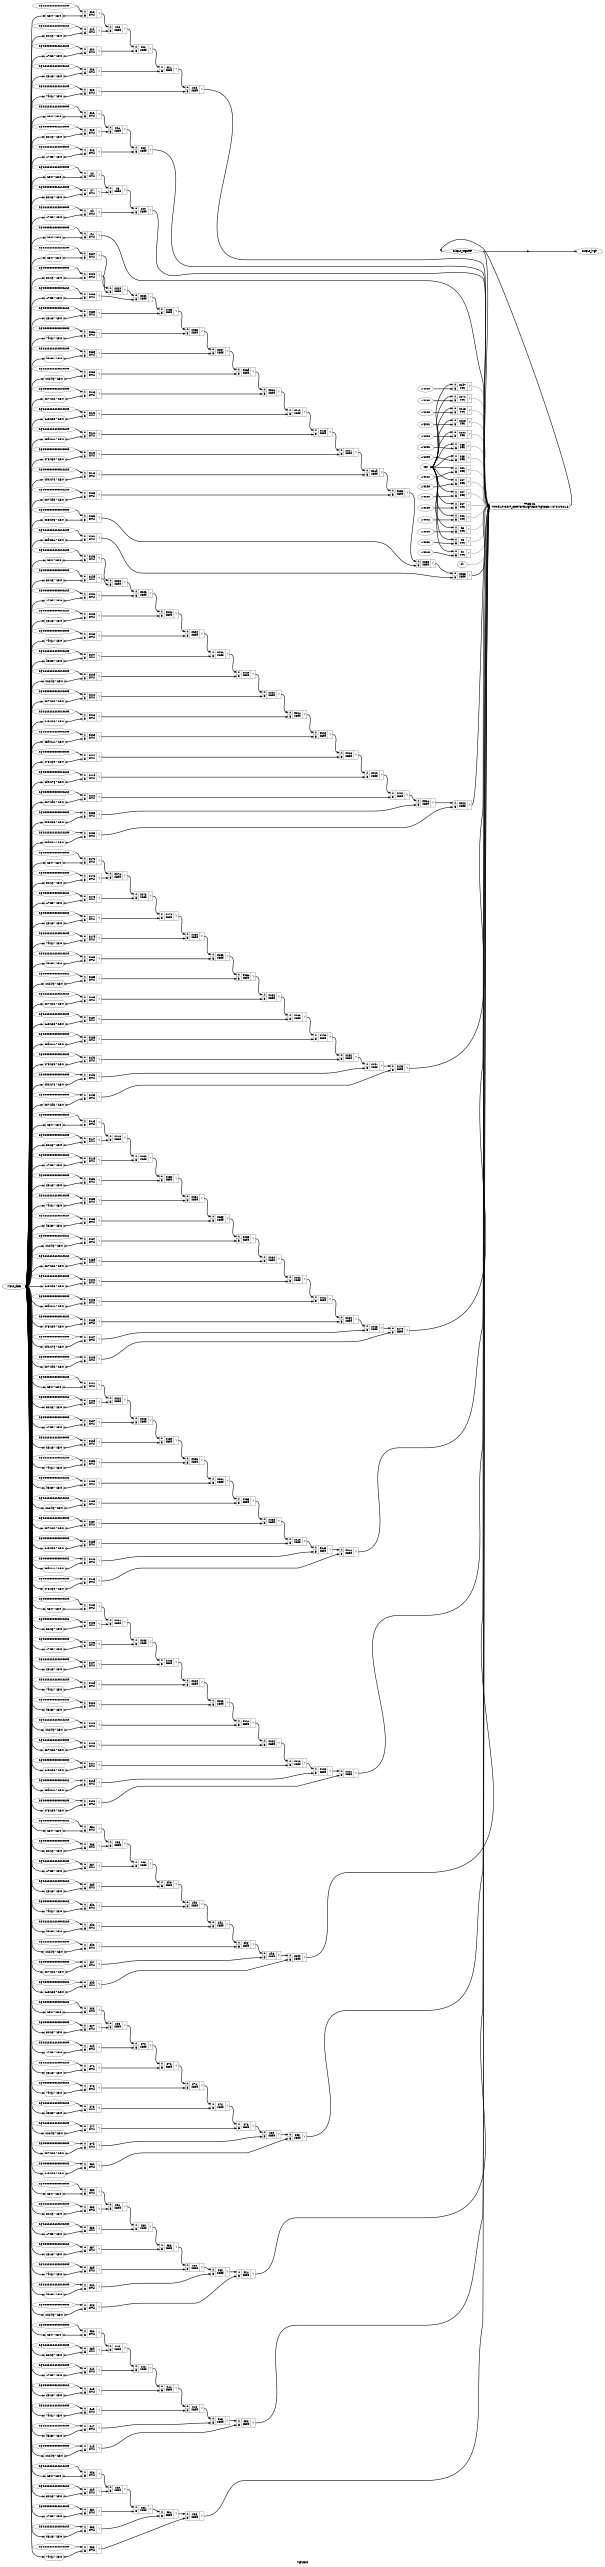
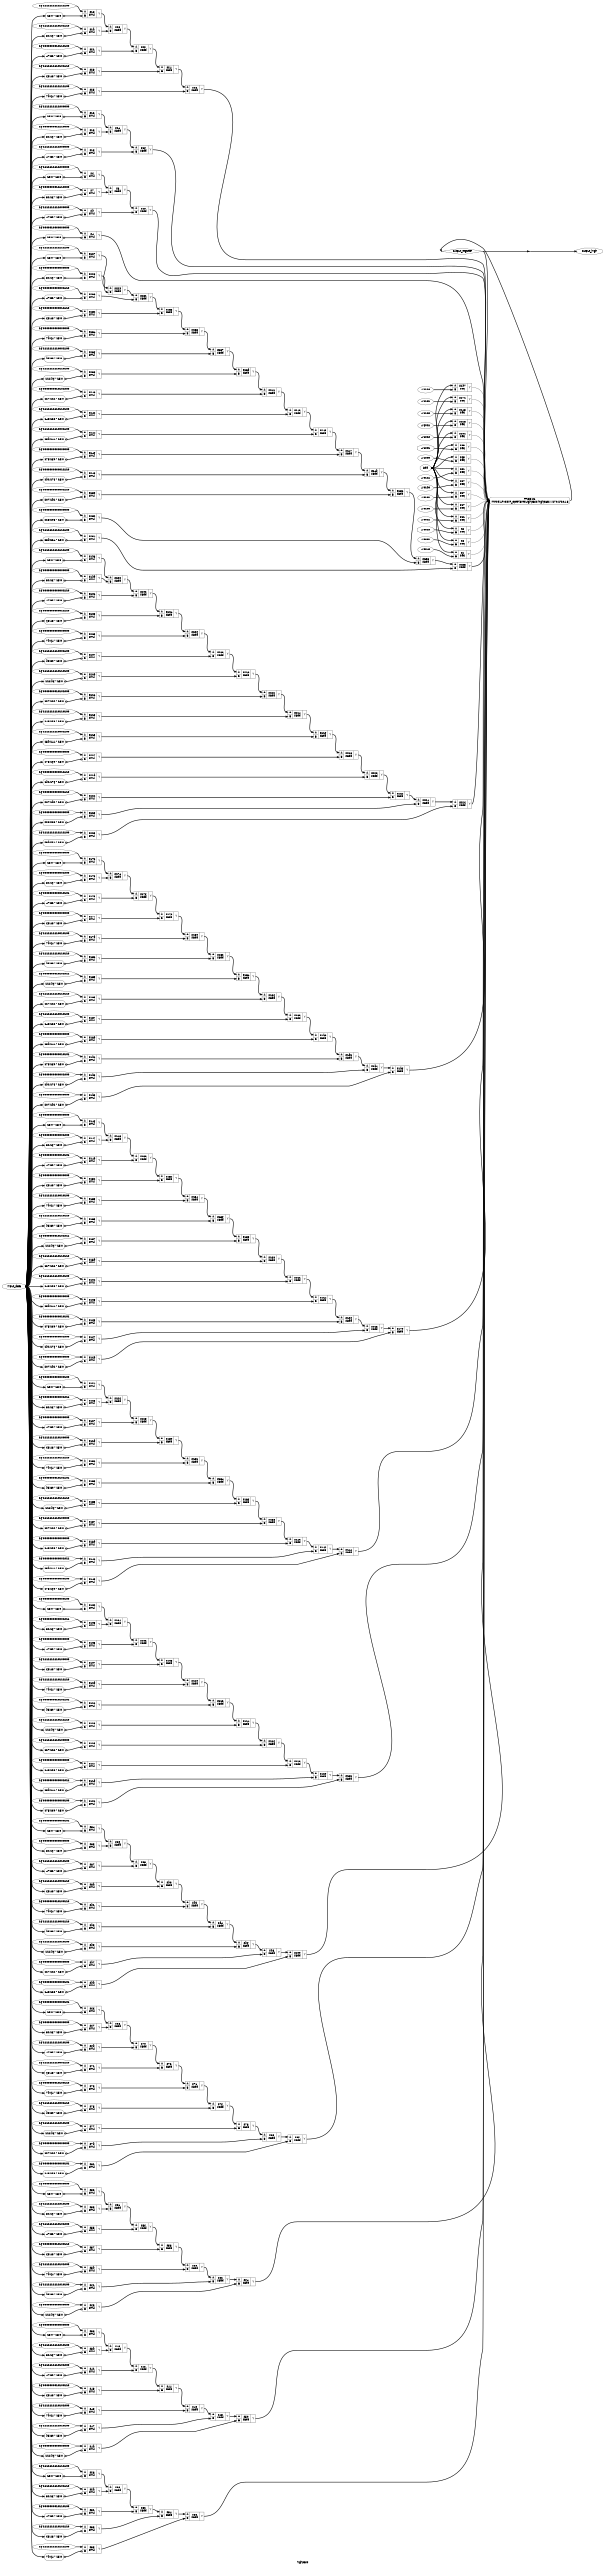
node "tap": label "tap" -> "add"
node "4'0111": shape octagon -> ellipse
node "clk": removed
